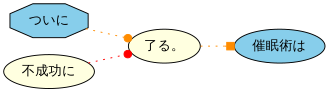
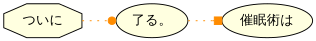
node "ついに": fillcolor skyblue -> lightyellow
node "催眠術は": fillcolor skyblue -> lightyellow
node "不成功に": removed
